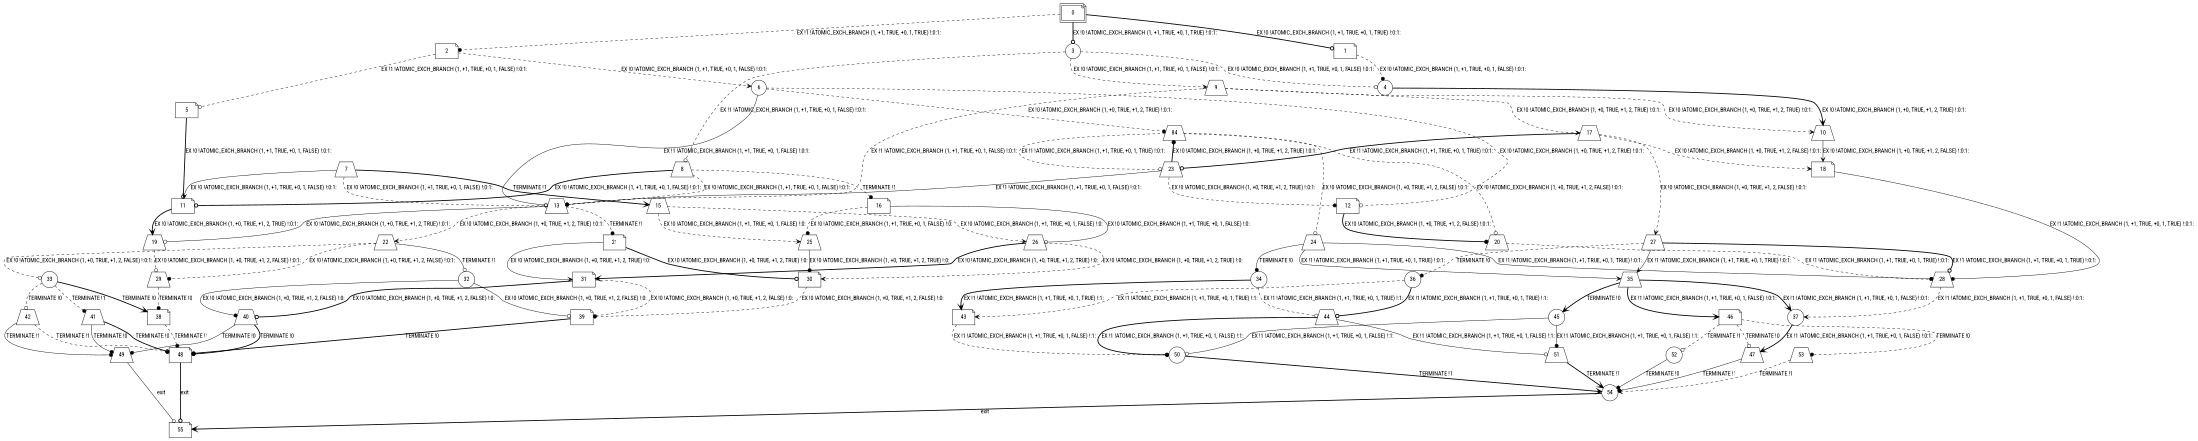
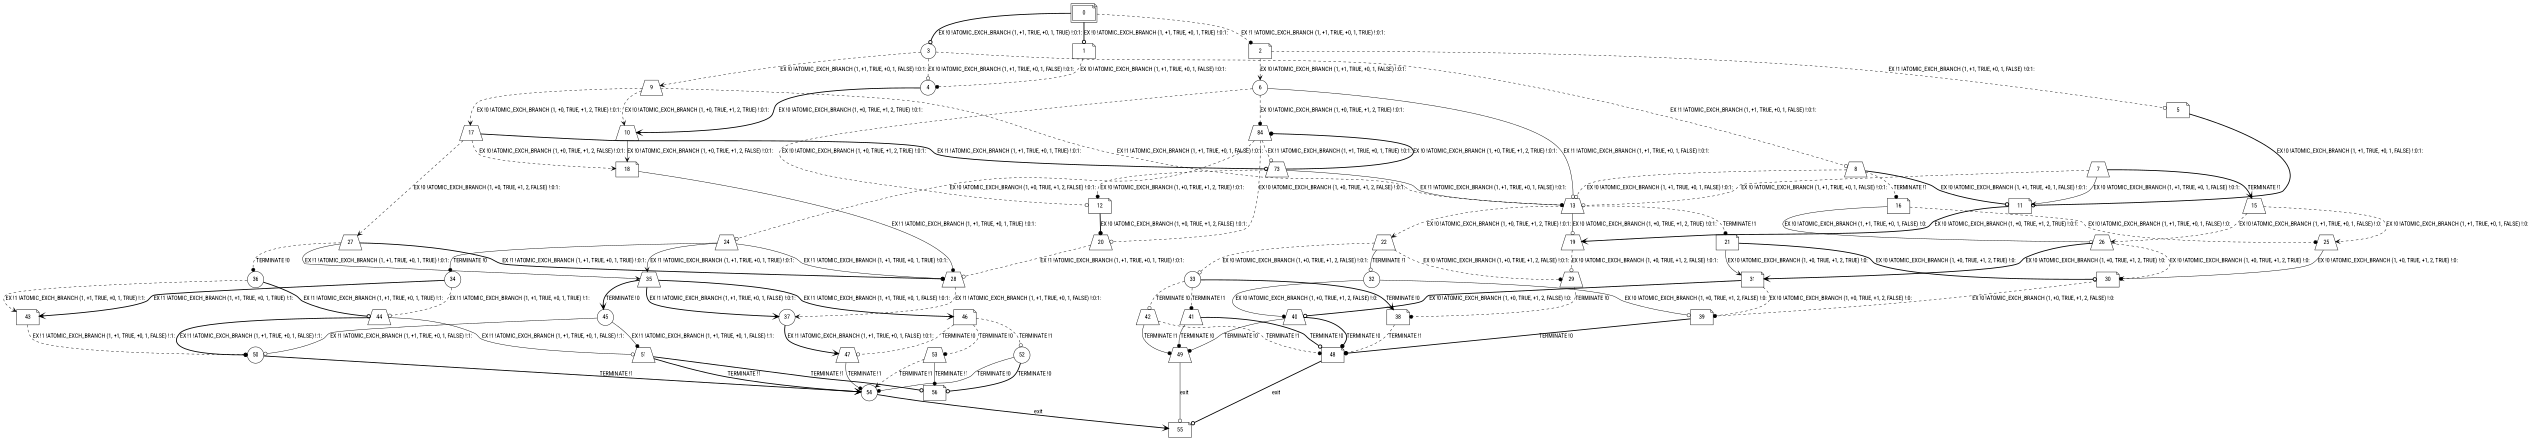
node "23": label "23" -> "73"
node "56": added
